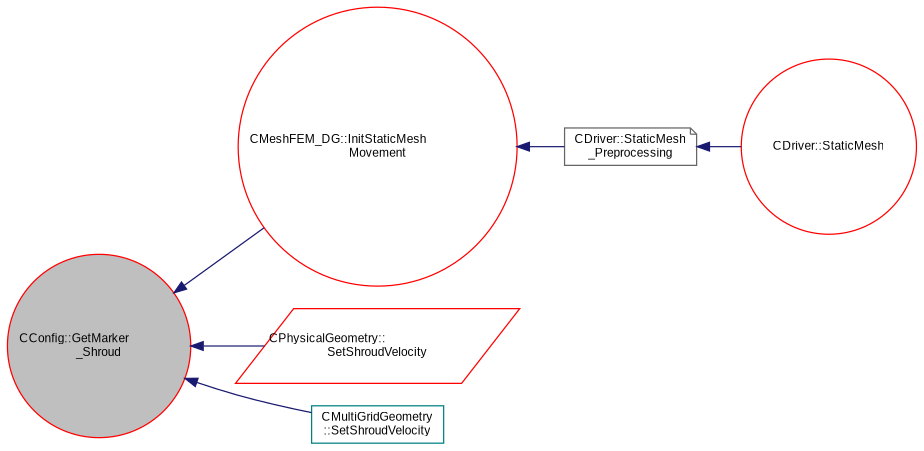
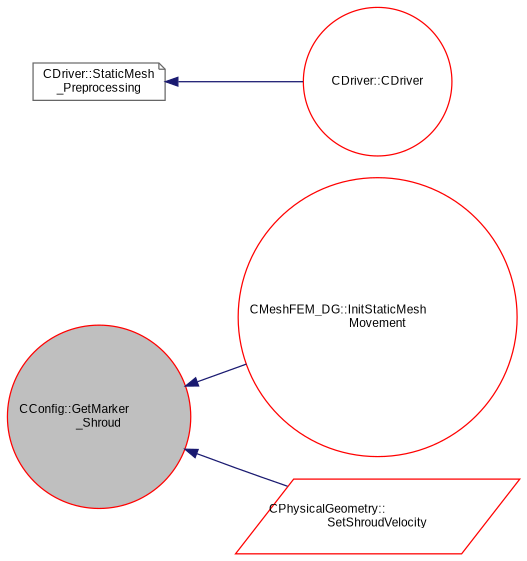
edge "CDriver::StaticMesh _Preprocessing" -> "CMeshFEM_DG::InitStaticMesh Movement": removed
node "CDriver::StaticMesh": label "CDriver::StaticMesh" -> "CDriver::CDriver"
node "CMultiGridGeometry ::SetShroudVelocity": removed
